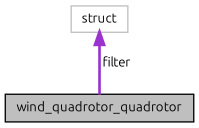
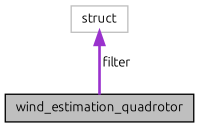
node "wind_quadrotor_quadrotor": label "wind_quadrotor_quadrotor" -> "wind_estimation_quadrotor"
